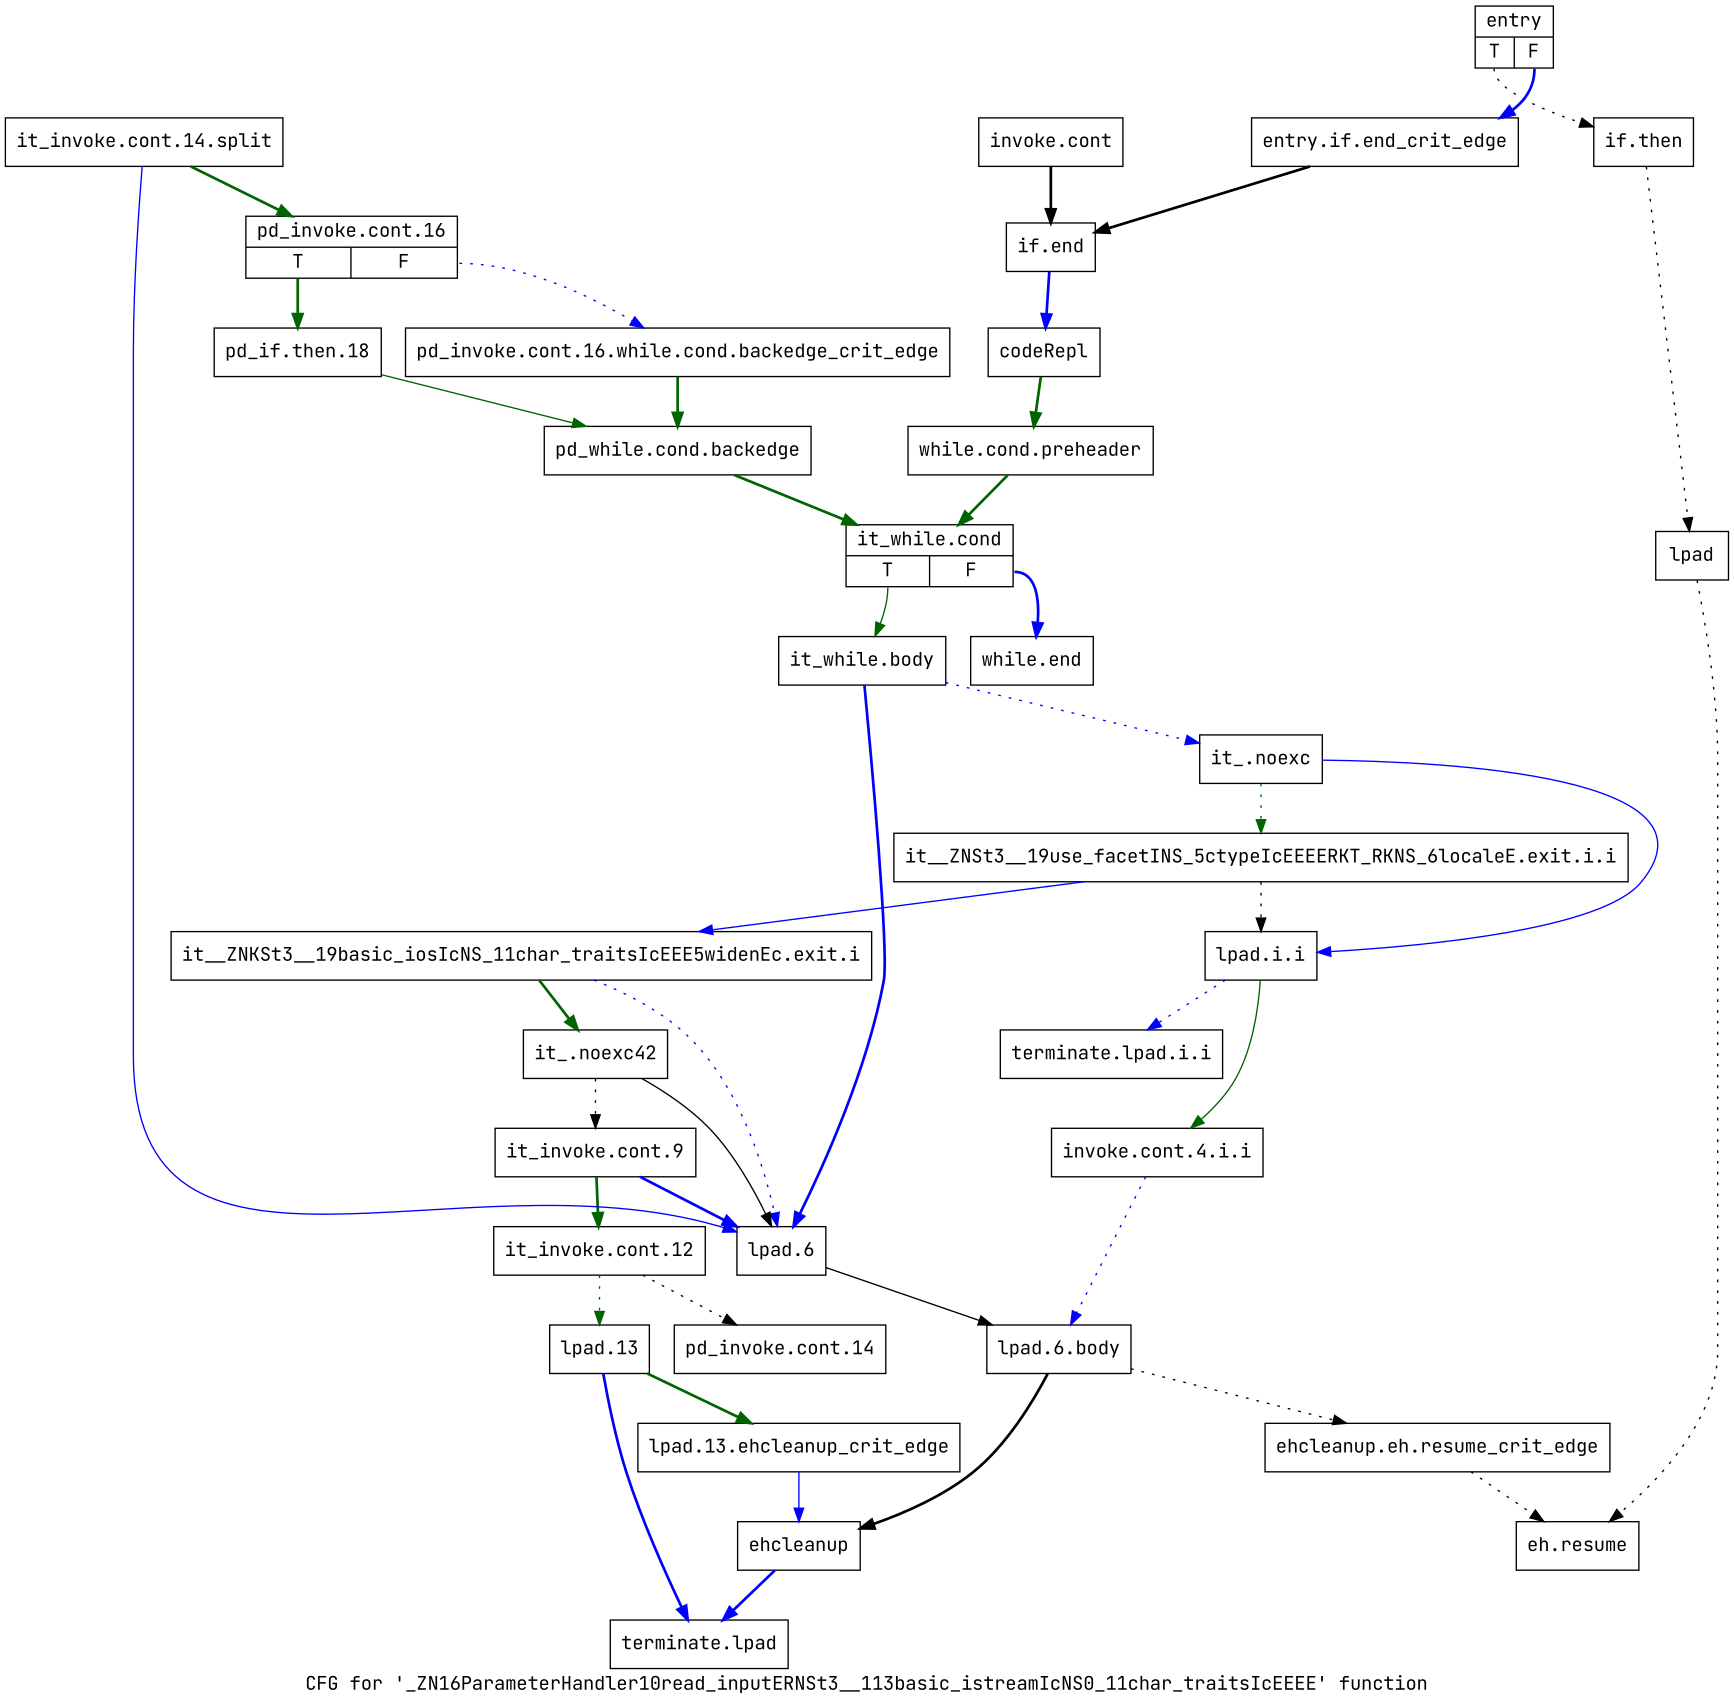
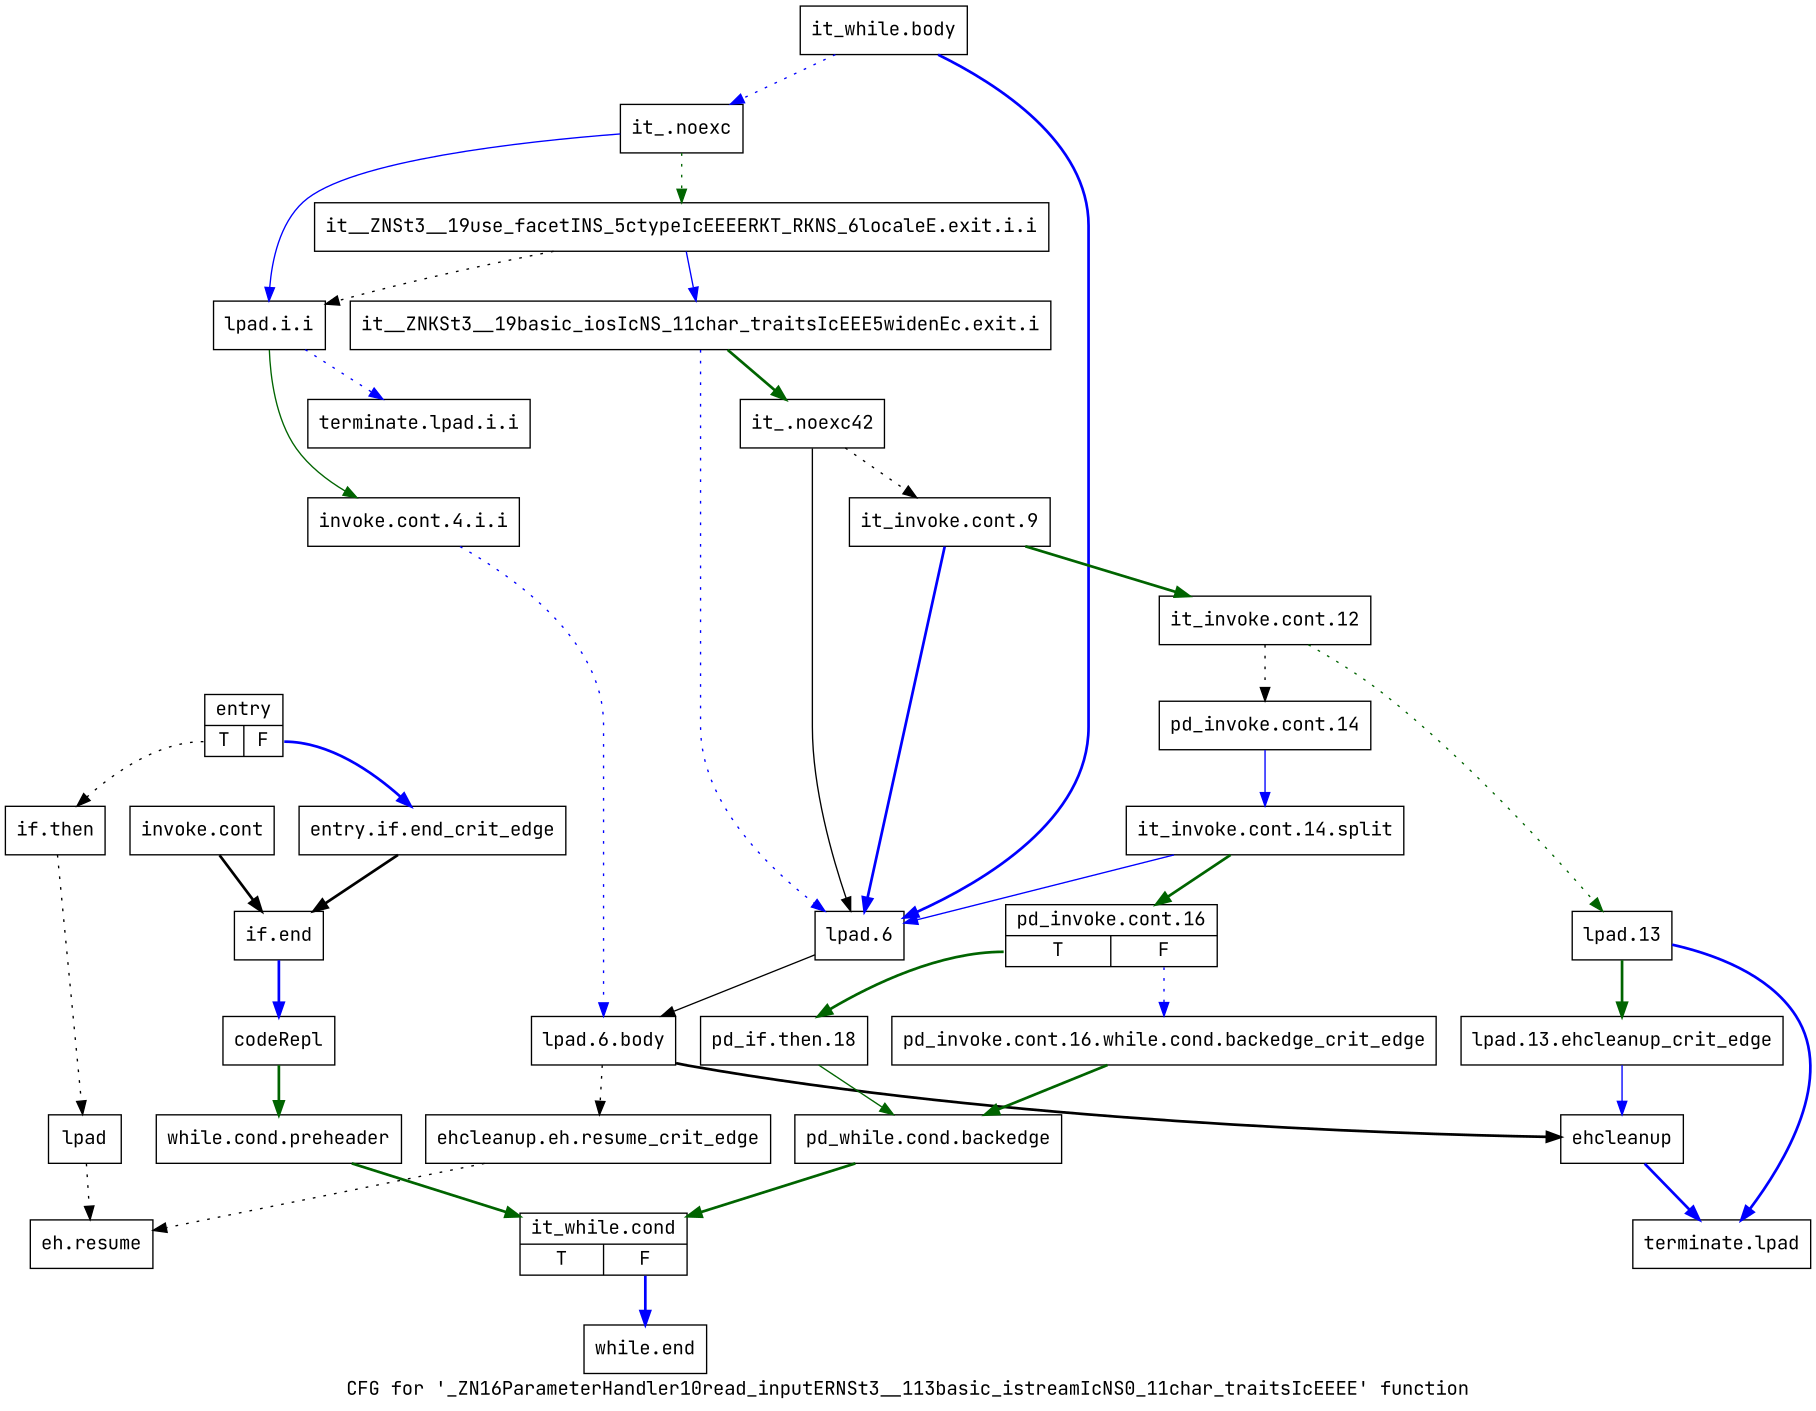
edge "it_while.cond" -> "it_while.body": removed
edge "pd_invoke.cont.14" -> "it_invoke.cont.14.split": added
